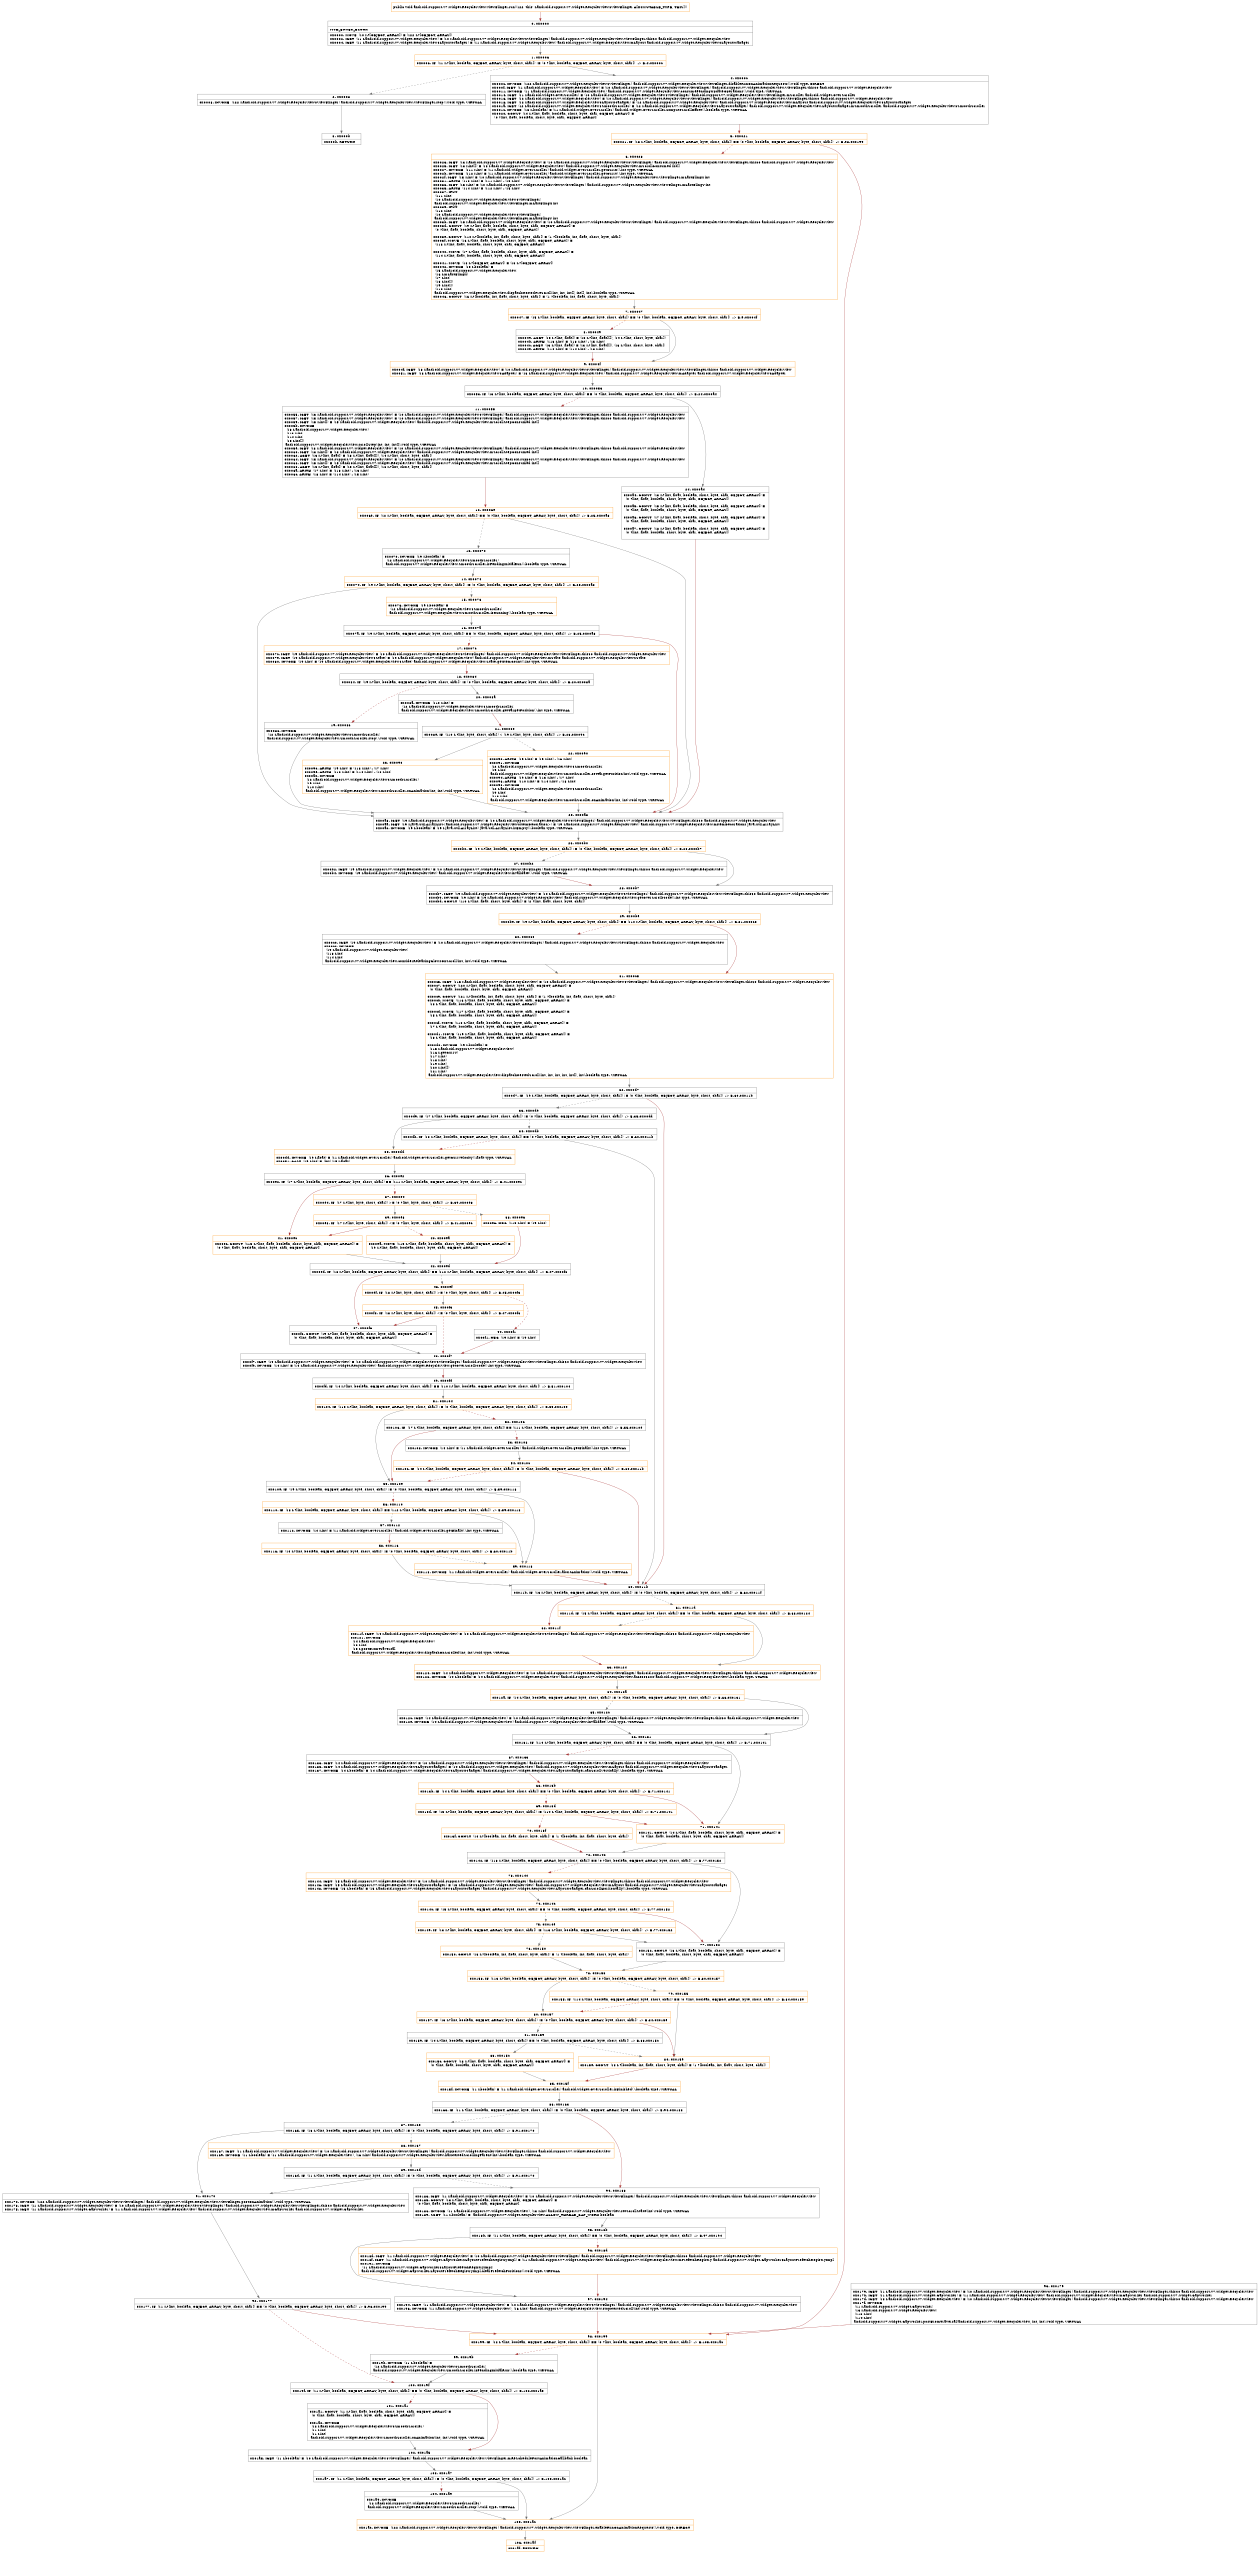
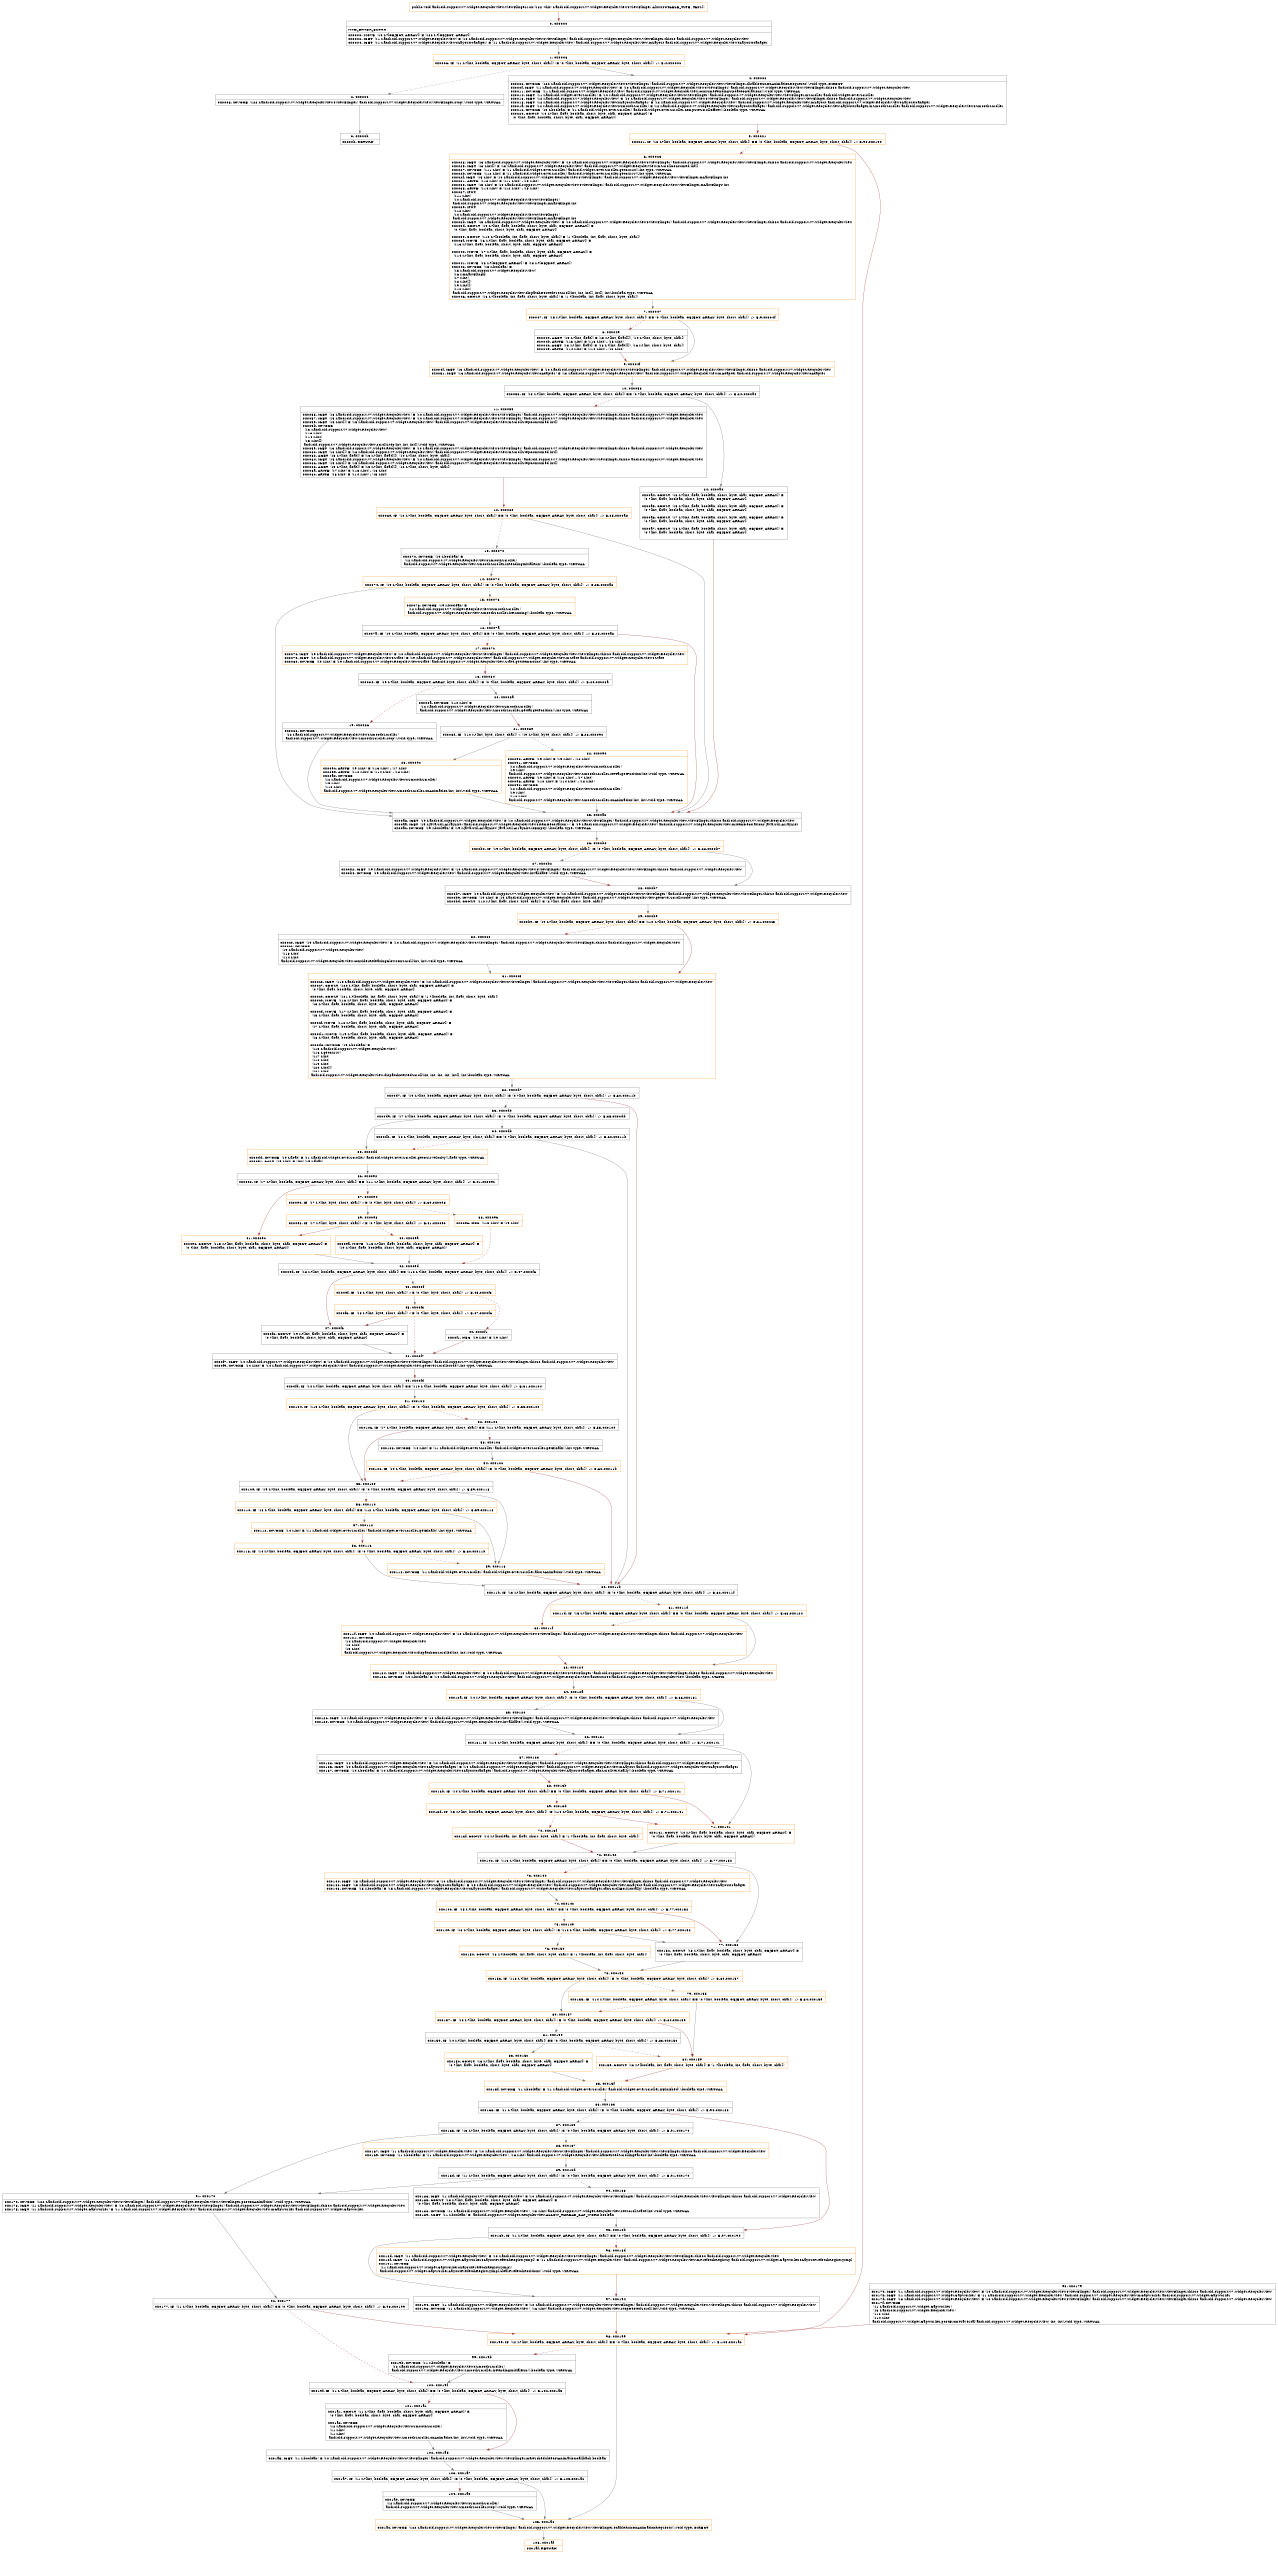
edge "38: 0x00e6" -> "42: 0x00ed": style solid -> dashed
node "57: 0x0112": color gray40 -> darkorange
node "62: 0x011f": text "(r5 I:postFromTraversal)" -> "(r5 I:int)"
edge "86: 0x0163" -> "94: 0x0183": now "86: 0x0163" -> "95: 0x018b"
